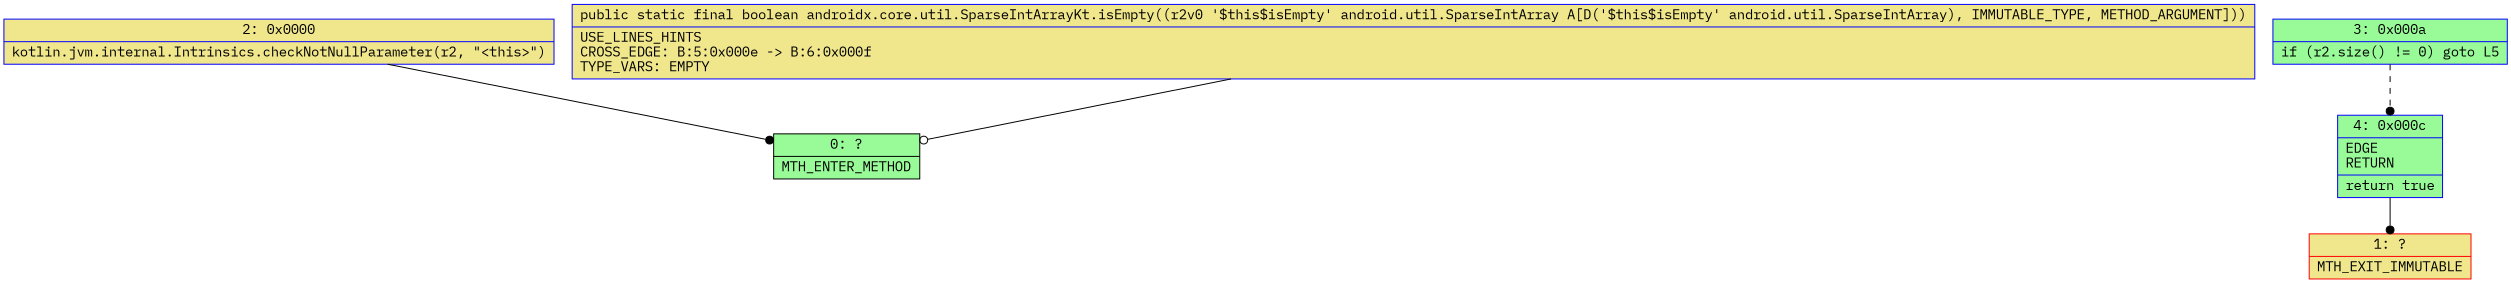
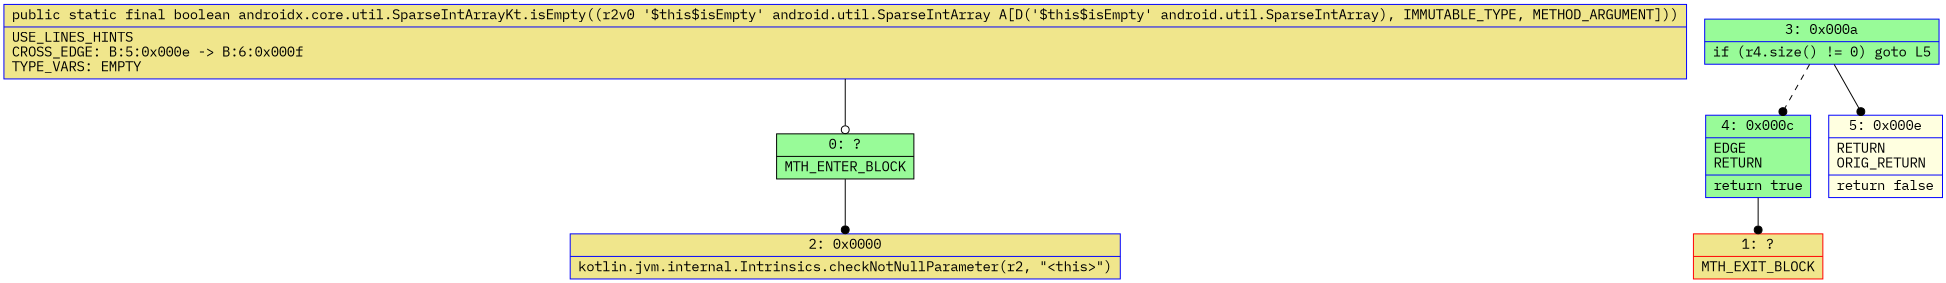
node "3: 0x000a": text "if (r2.size() != 0) goto L5" -> "if (r4.size() != 0) goto L5"
edge "2: 0x0000" -> "0: ?": reversed
node "5: 0x000e": added
node "0: ?": text "MTH_ENTER_METHOD" -> "MTH_ENTER_BLOCK"
node "1: ?": text "MTH_EXIT_IMMUTABLE" -> "MTH_EXIT_BLOCK"
